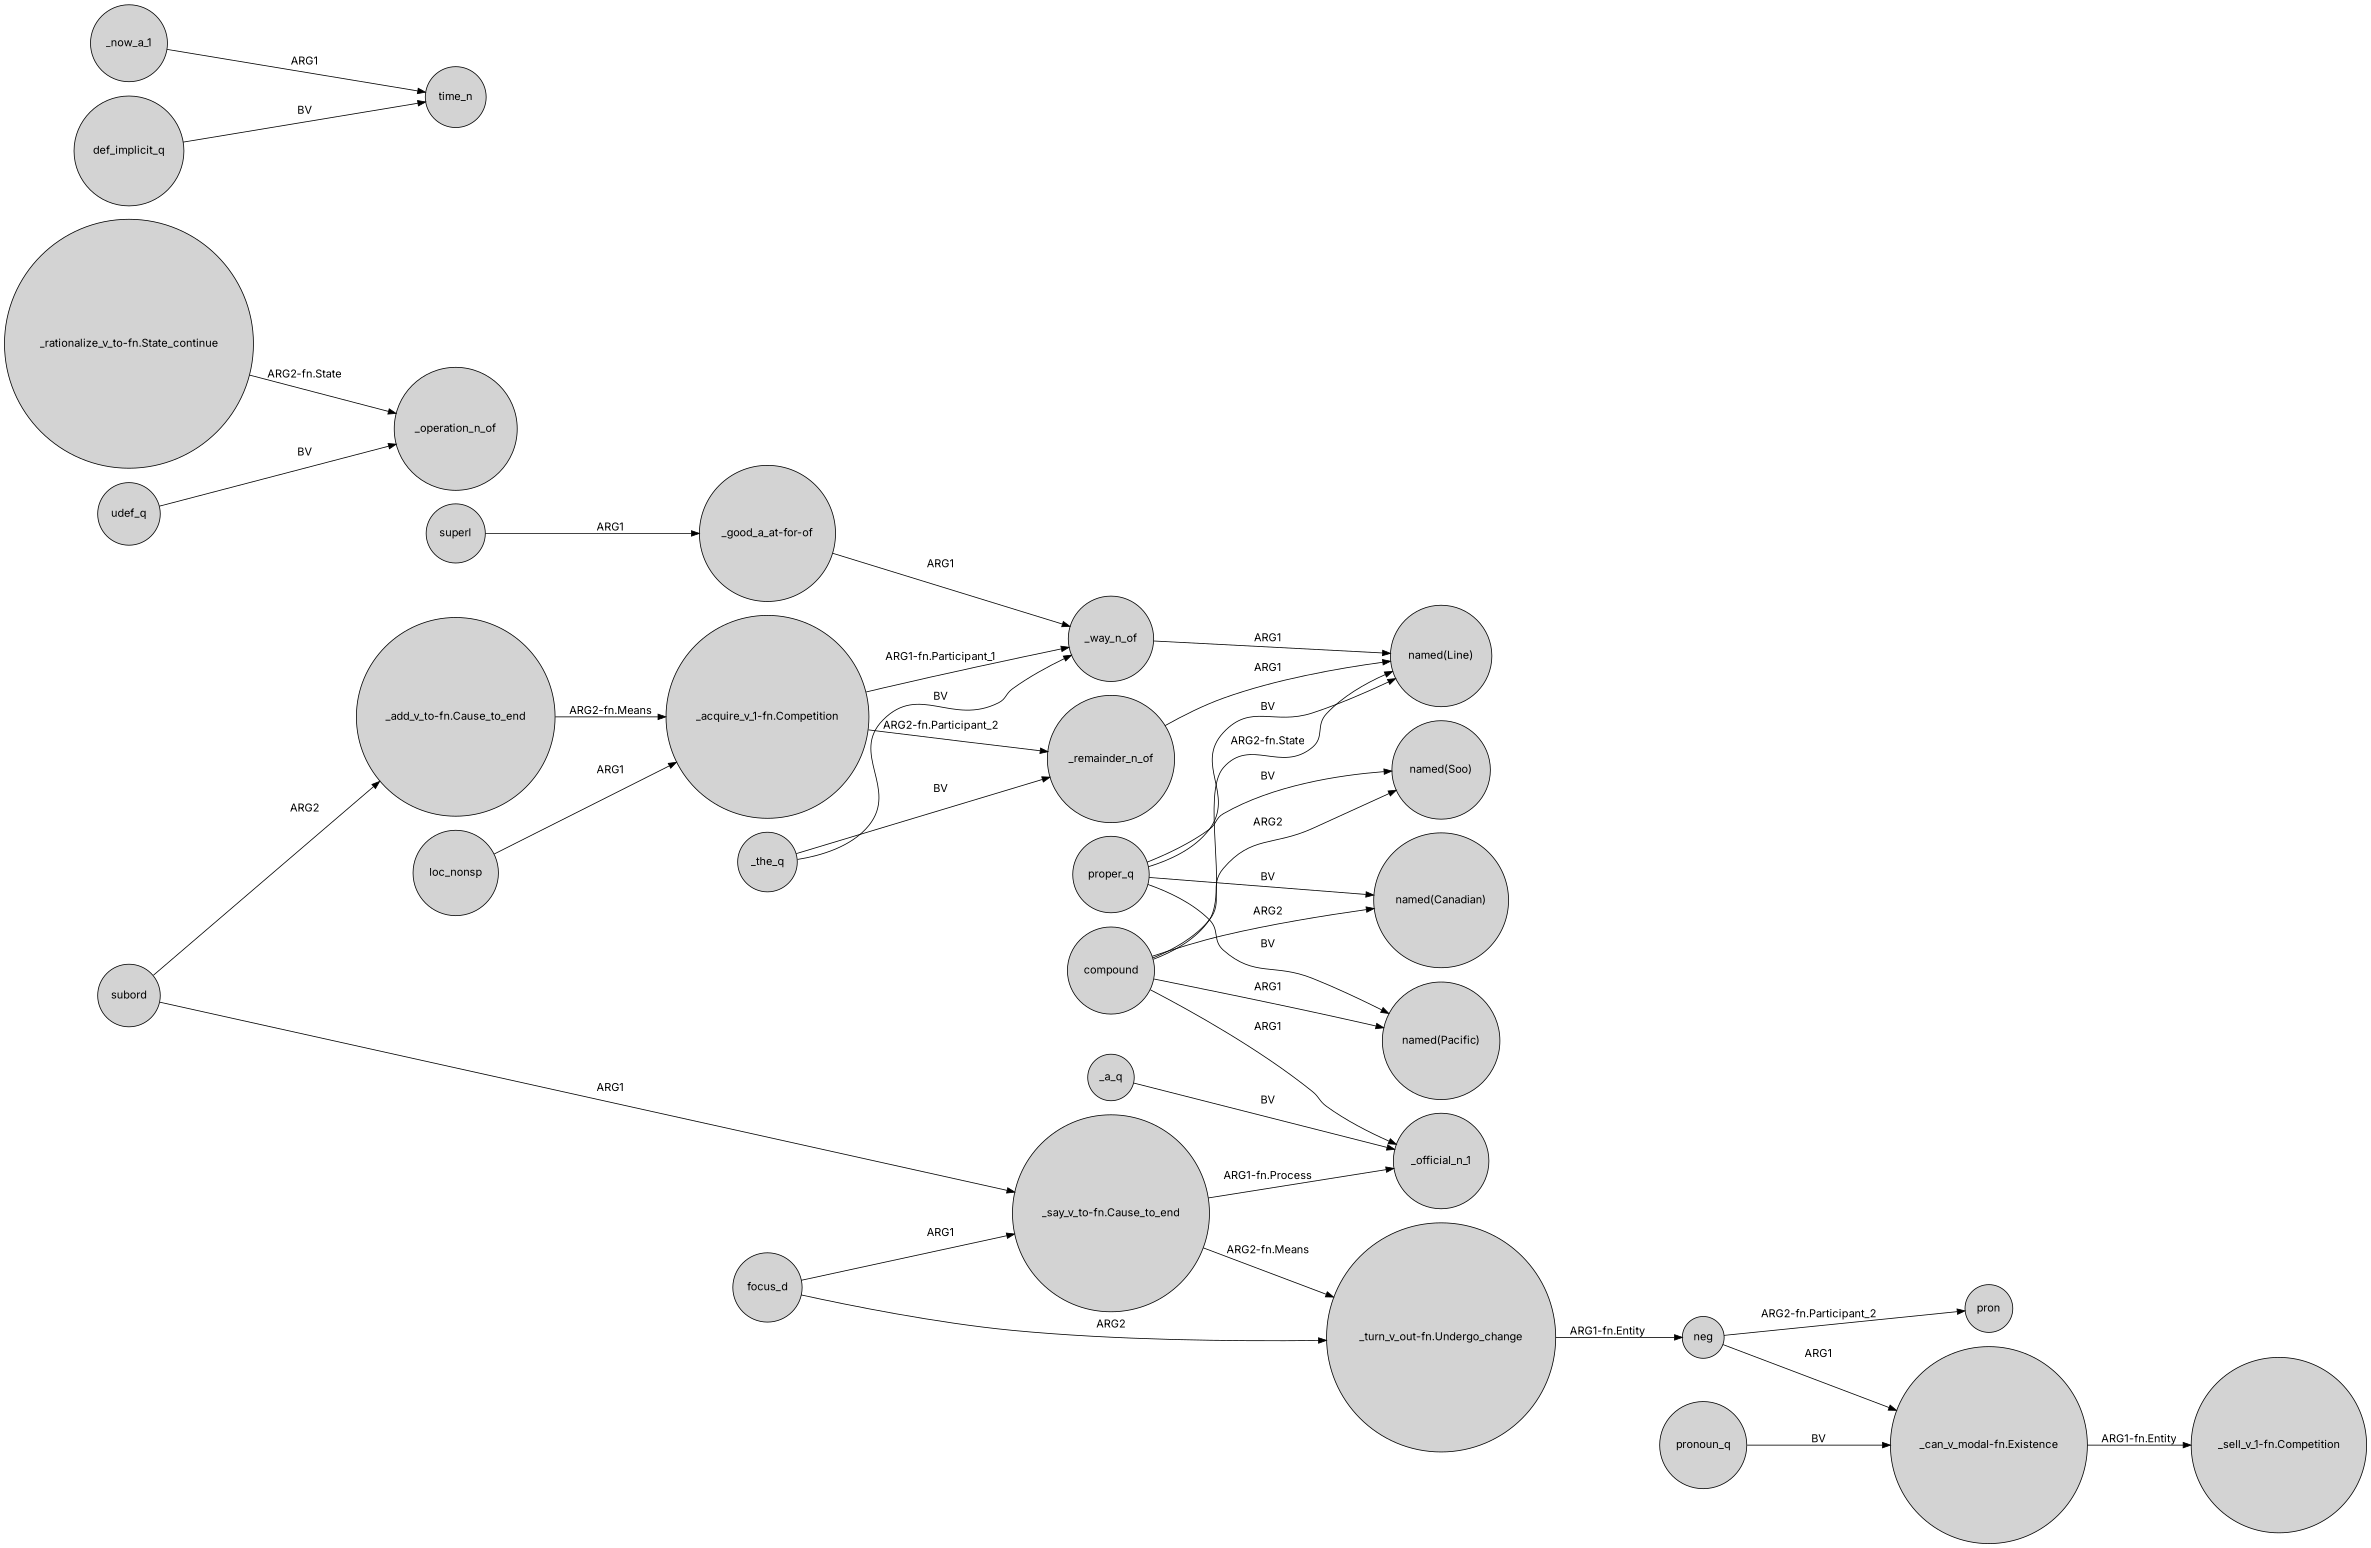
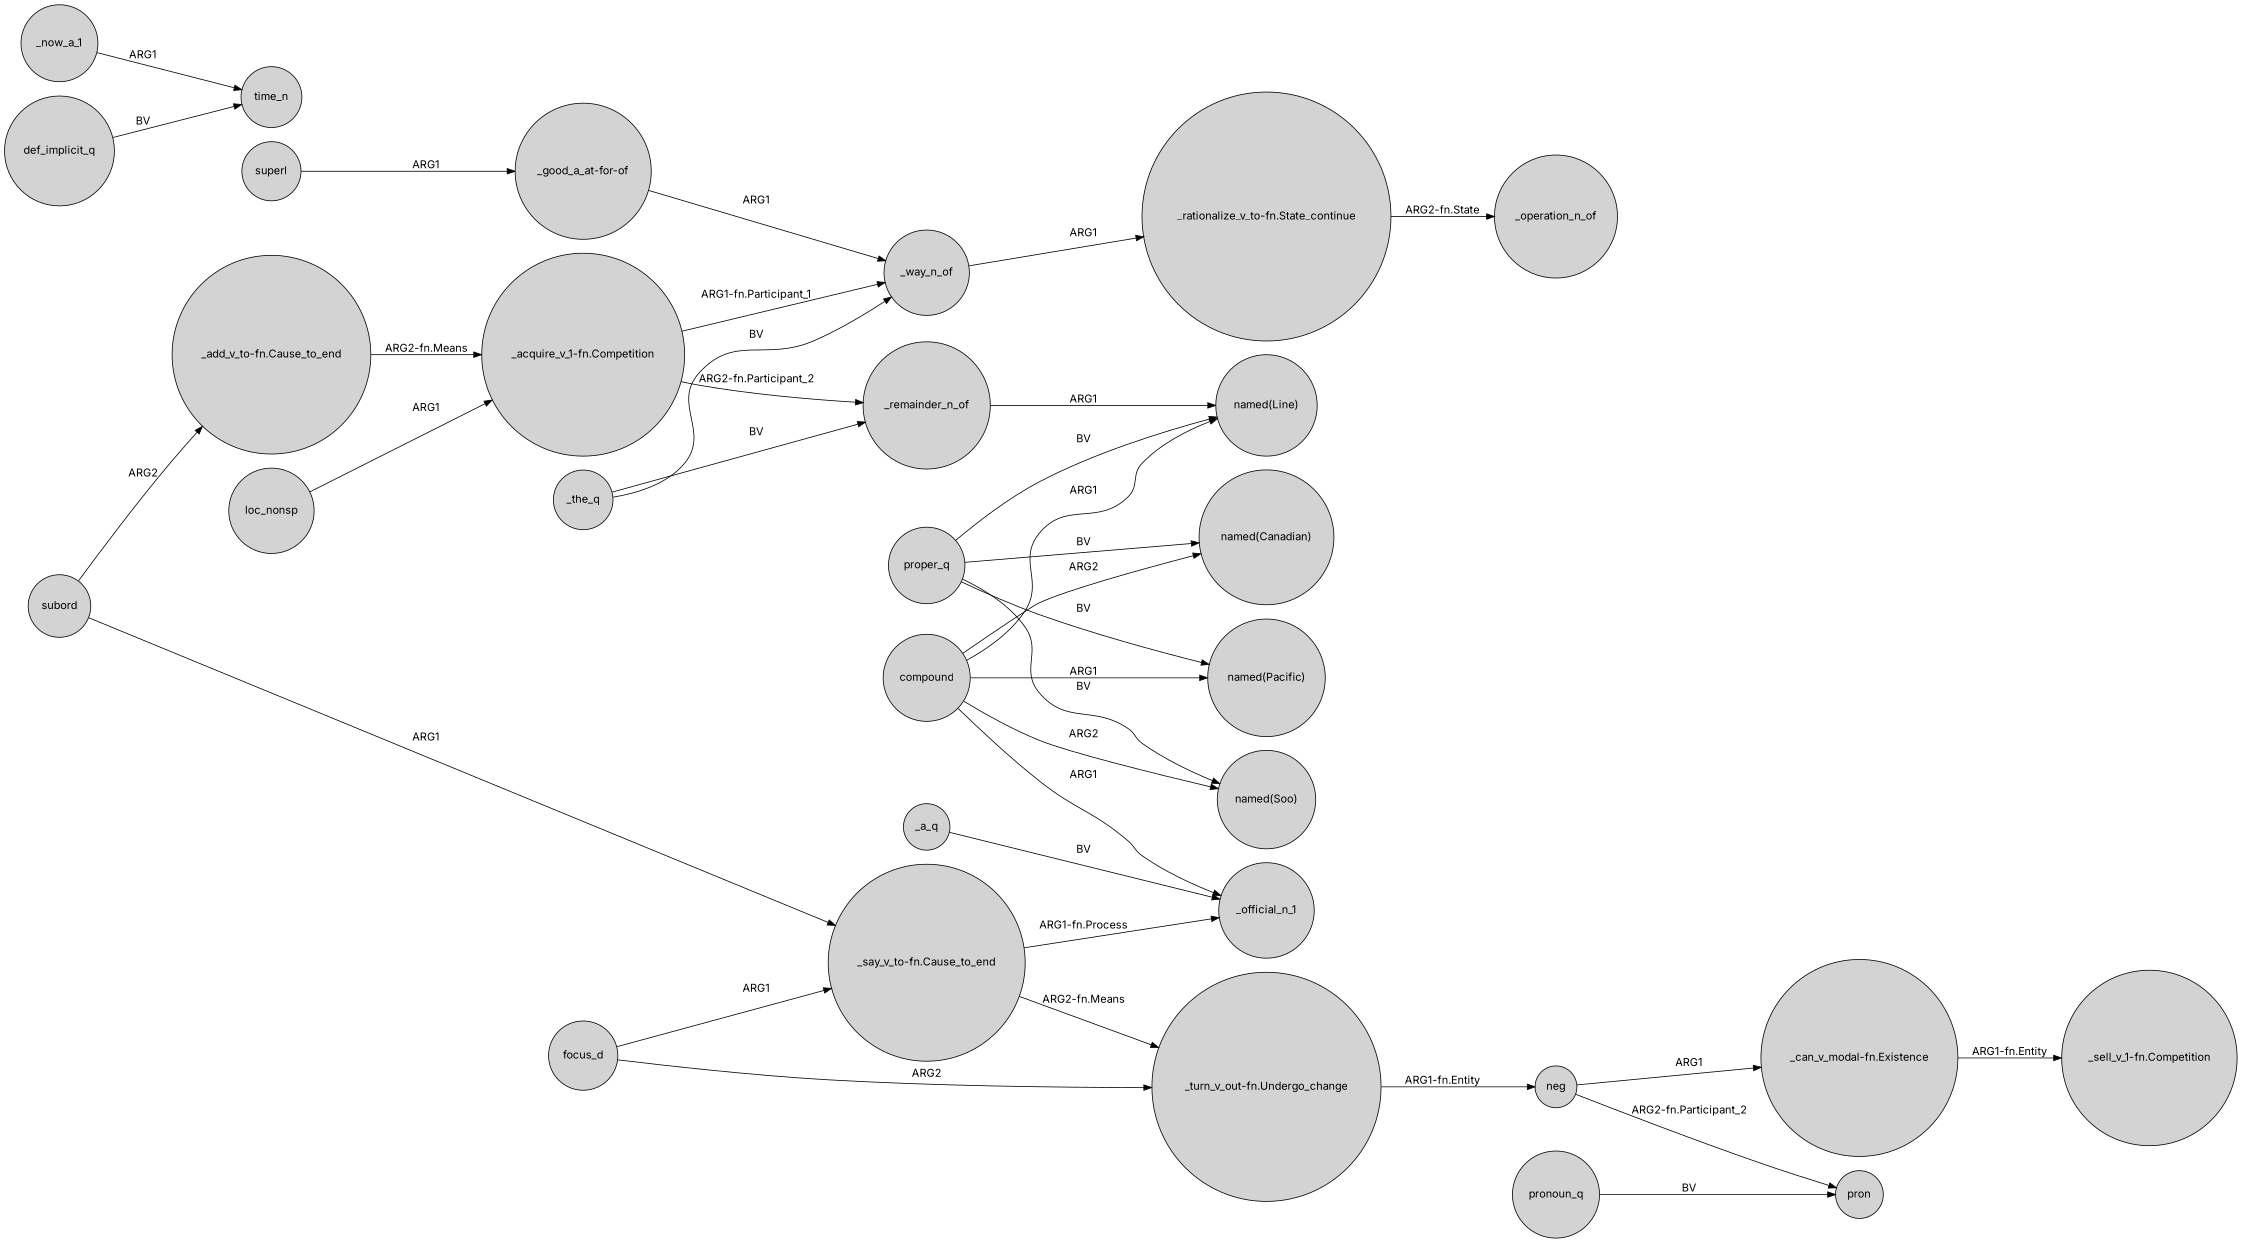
node "udef_q": removed
edge "_way_n_of" -> "named(Line)": now "_way_n_of" -> "_rationalize_v_to-fn.State_continue"
edge "compound" -> "named(Line)": label "ARG2-fn.State" -> "ARG1"
edge "pronoun_q" -> "_can_v_modal-fn.Existence": now "pronoun_q" -> "pron"
